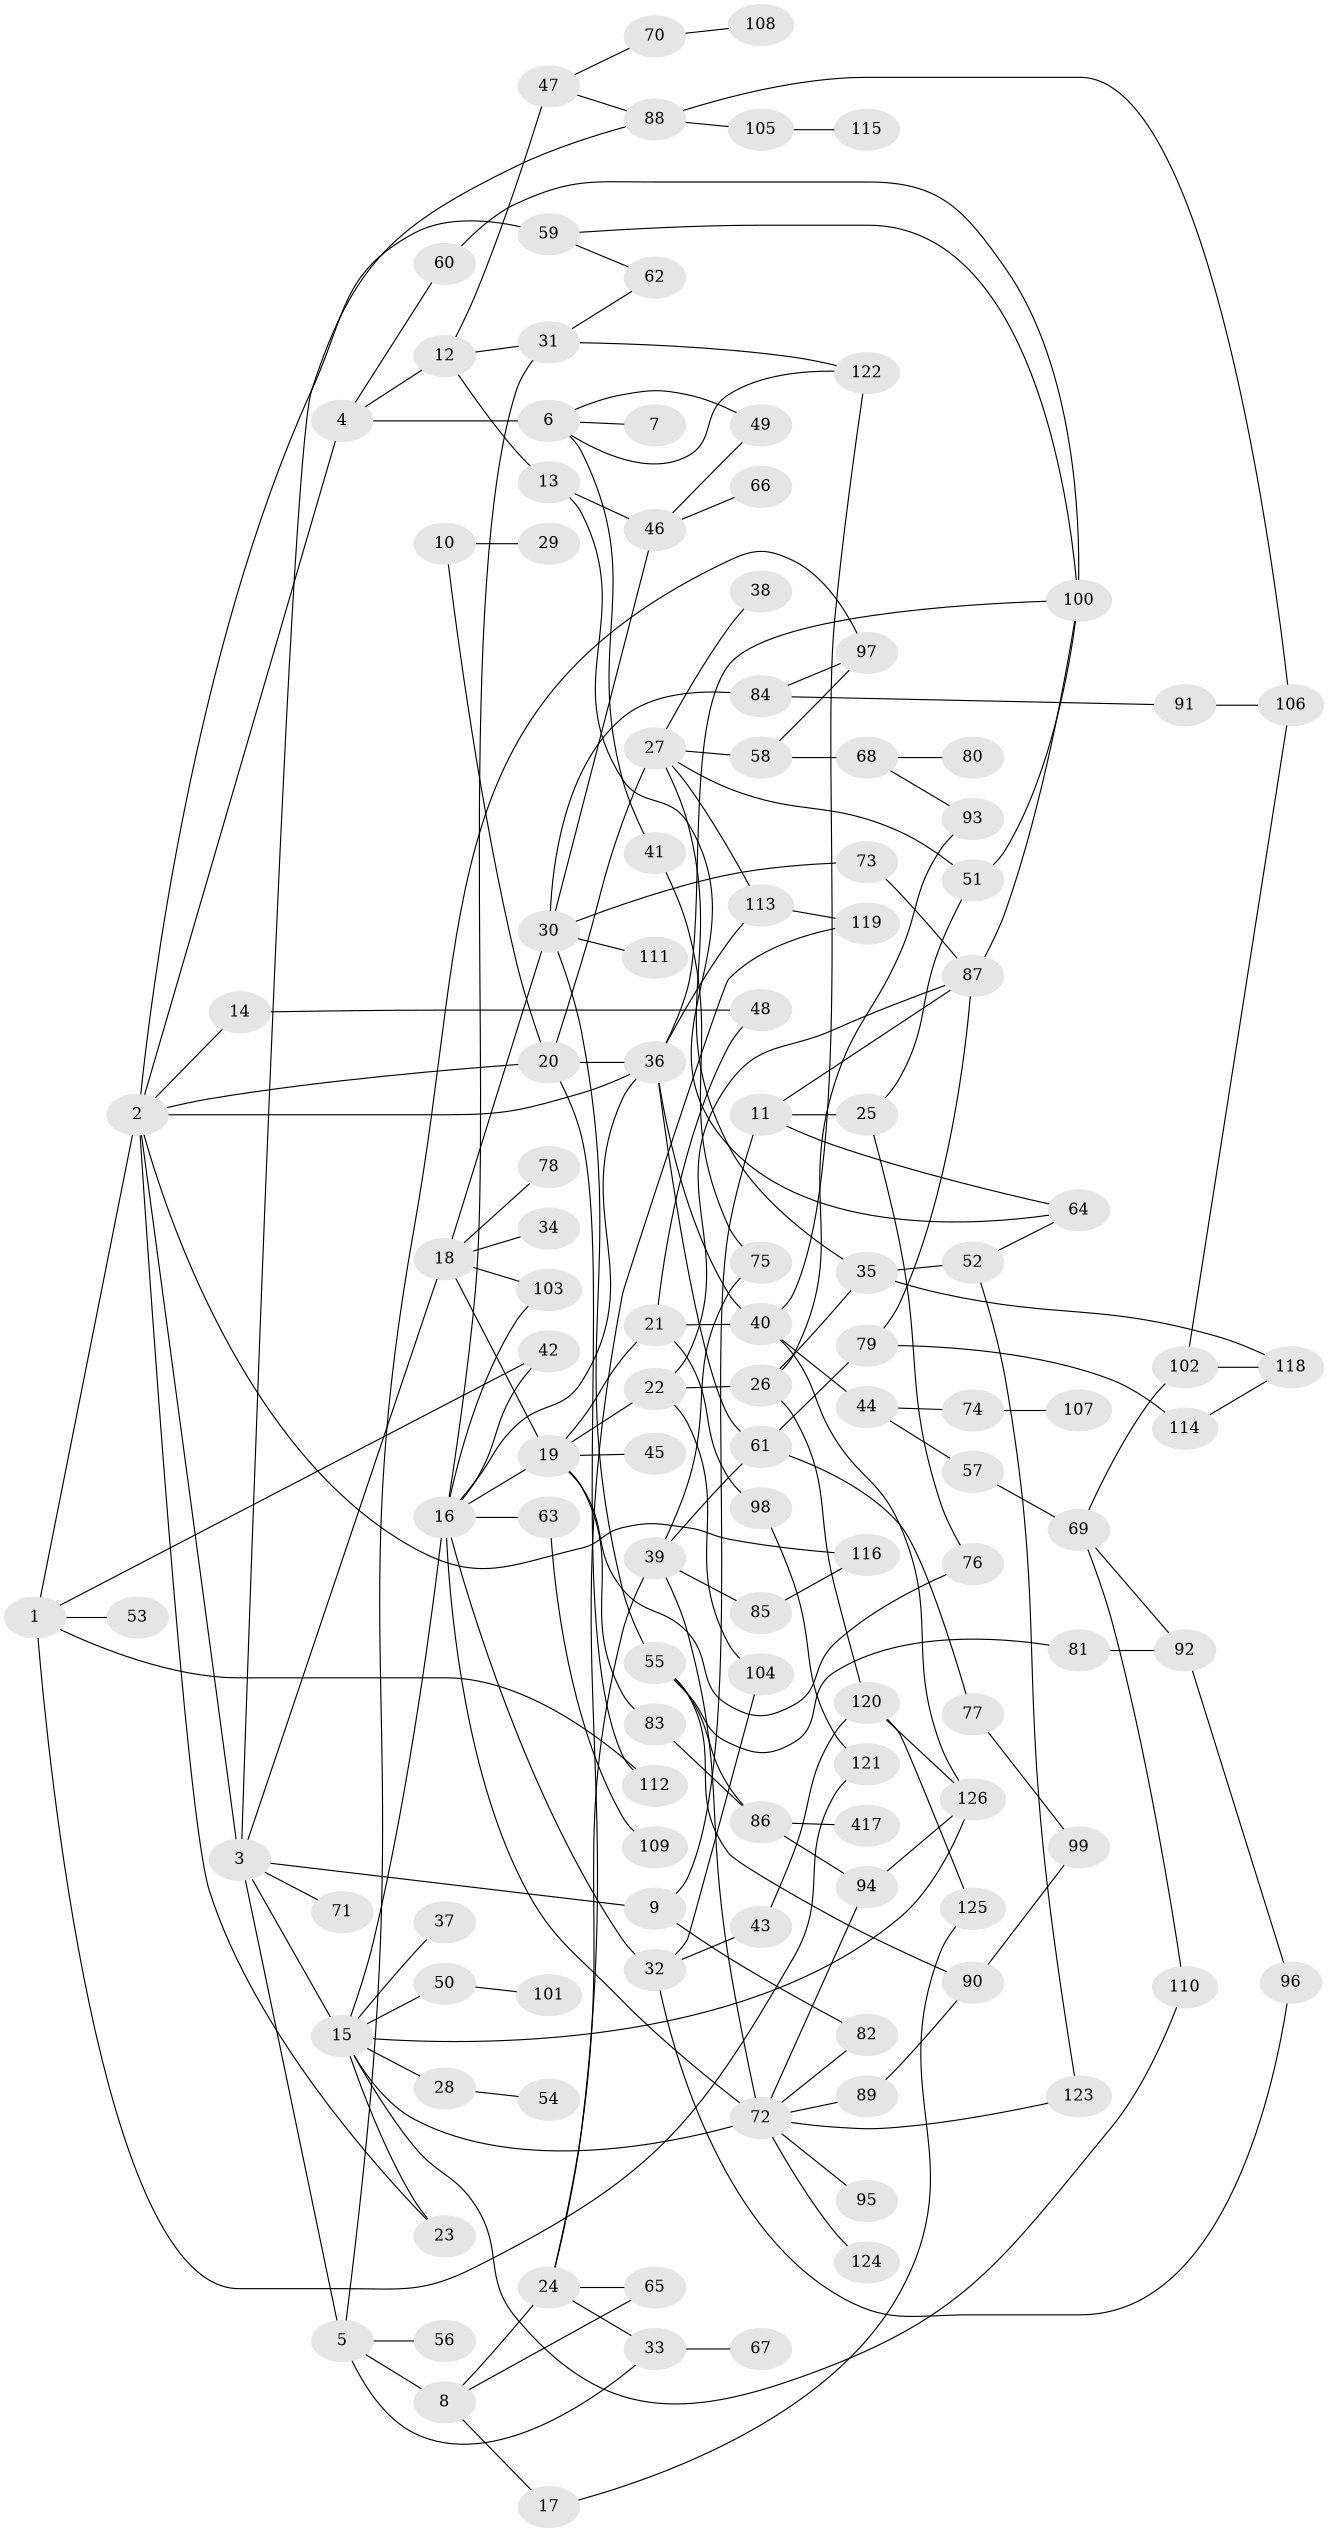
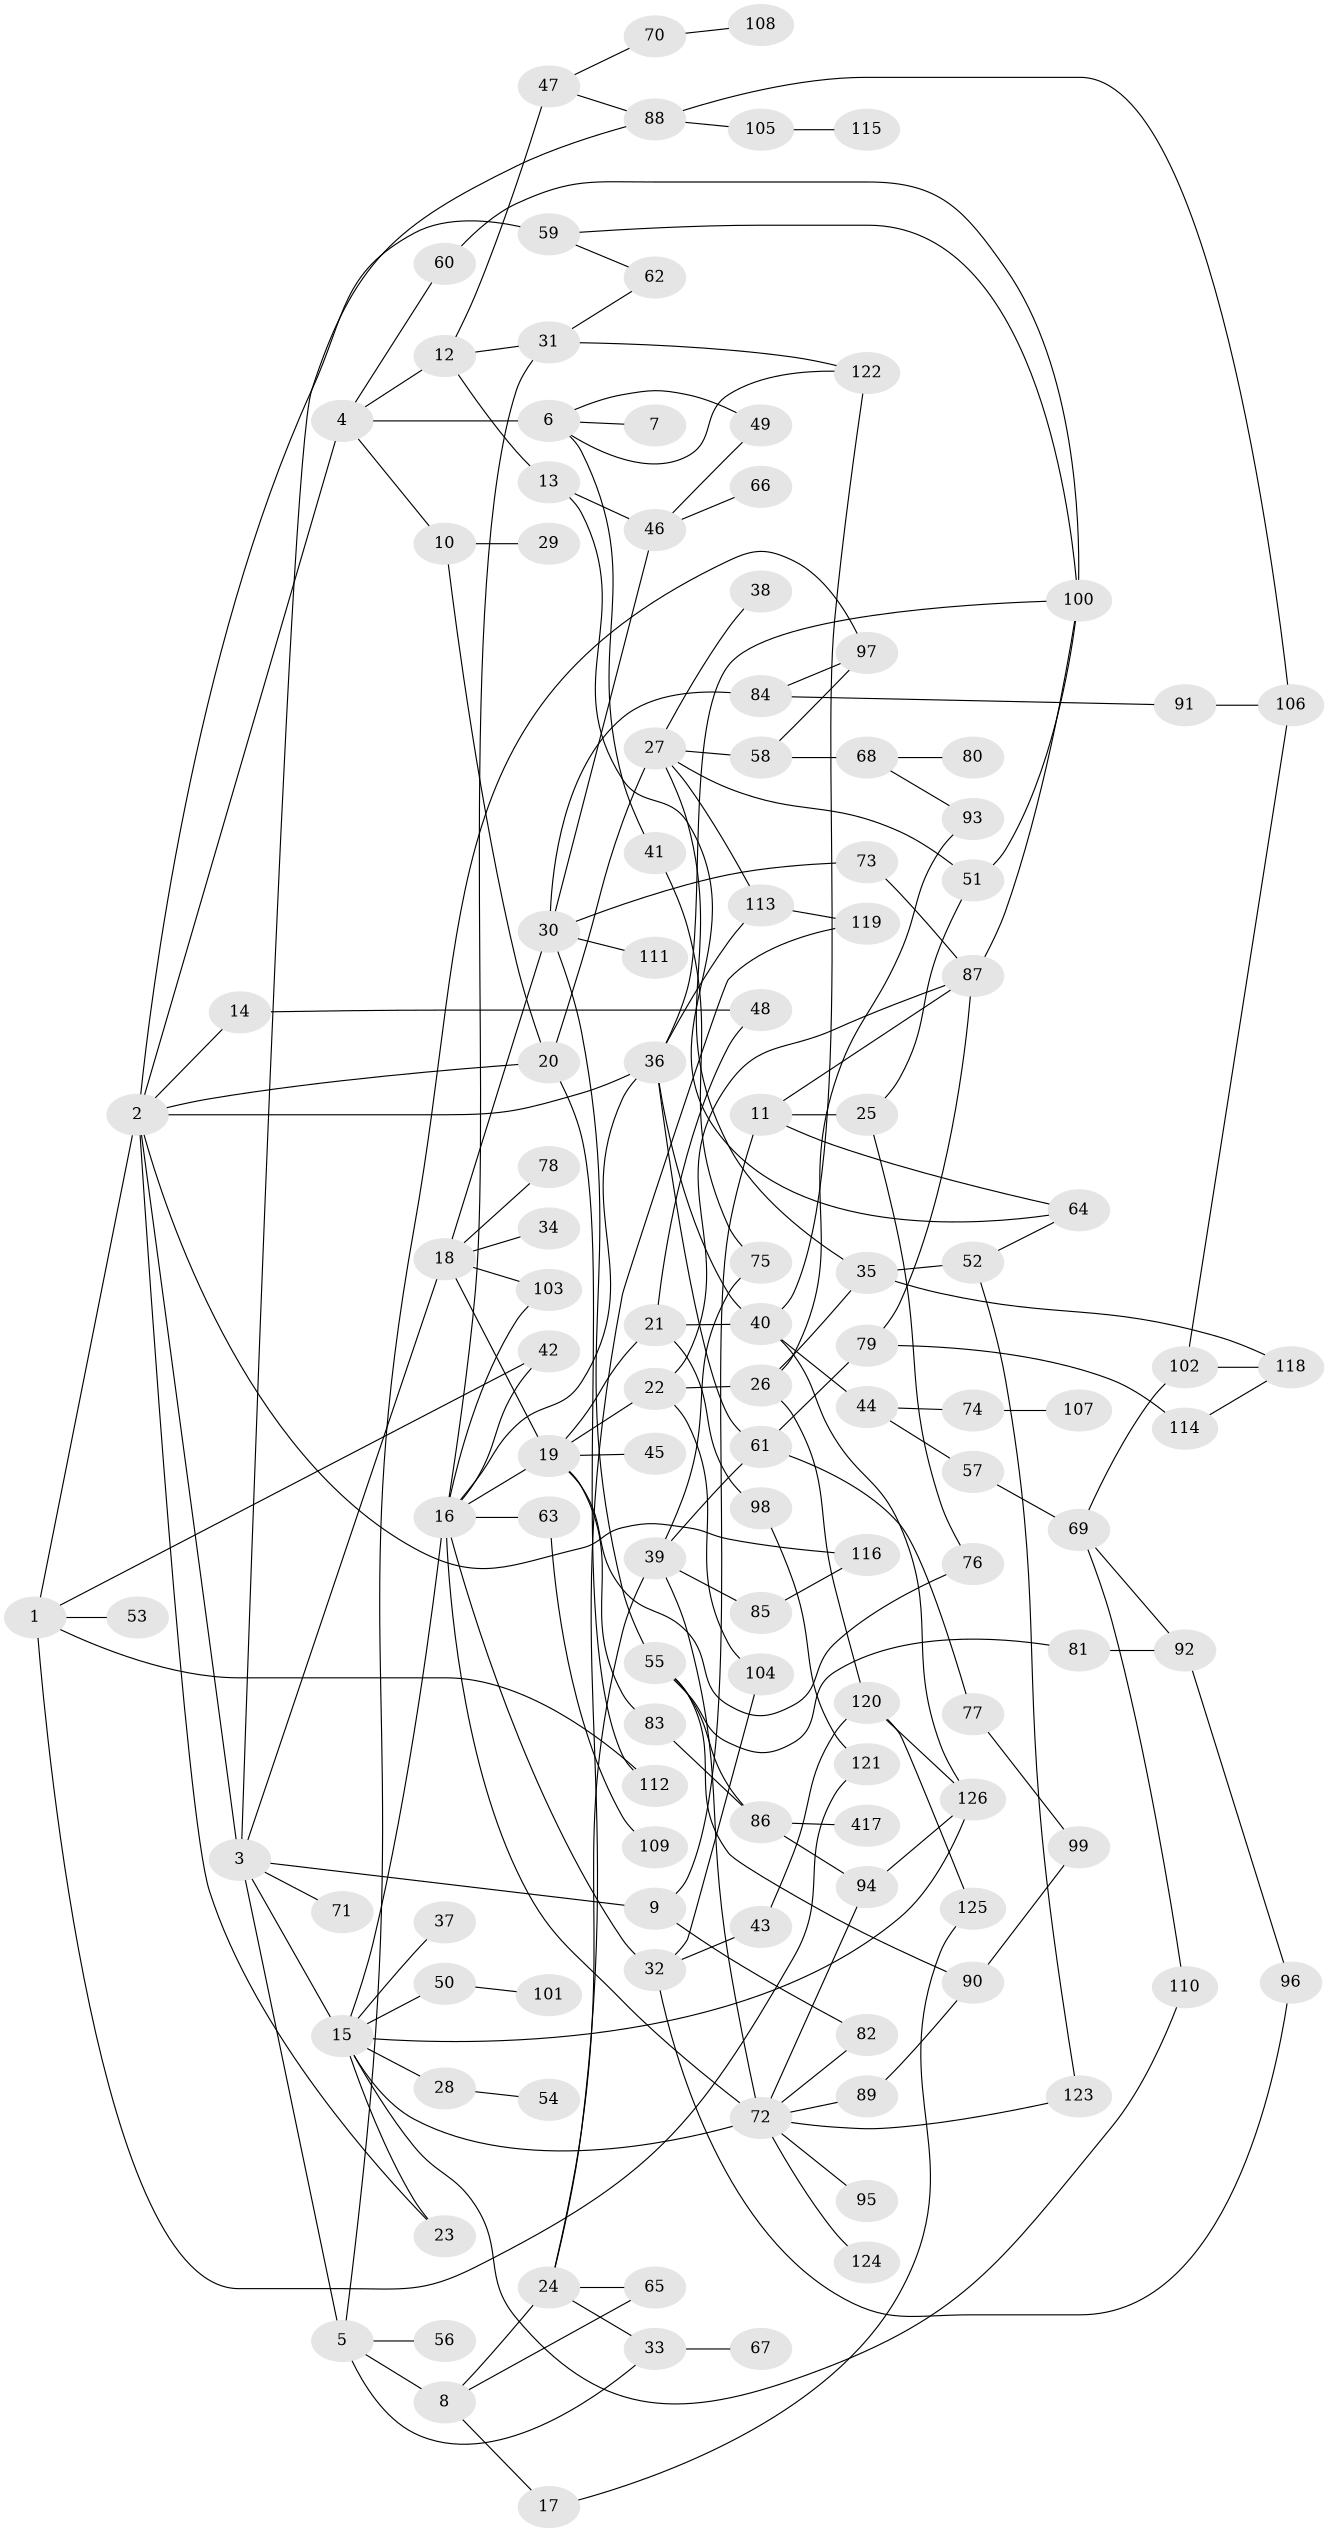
edge "4" -- "10": added
edge "20" -- "36": removed
